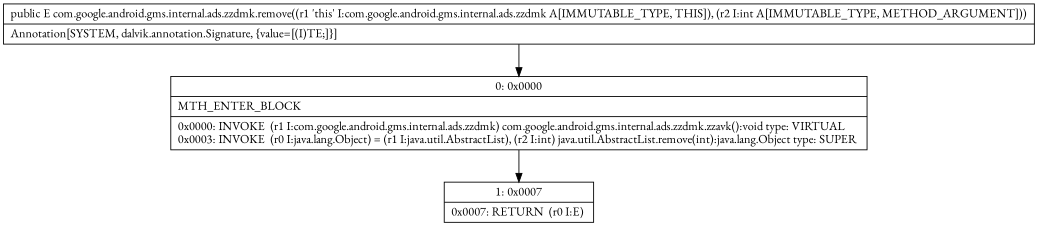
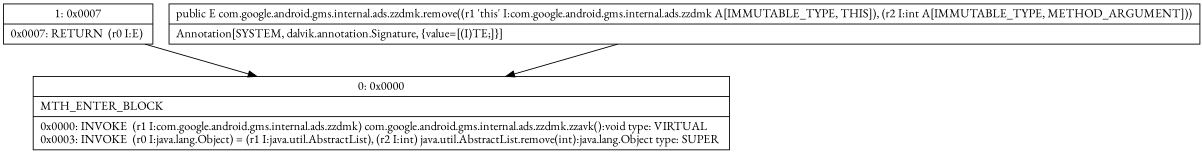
edge "0: 0x0000" -> "1: 0x0007": reversed
